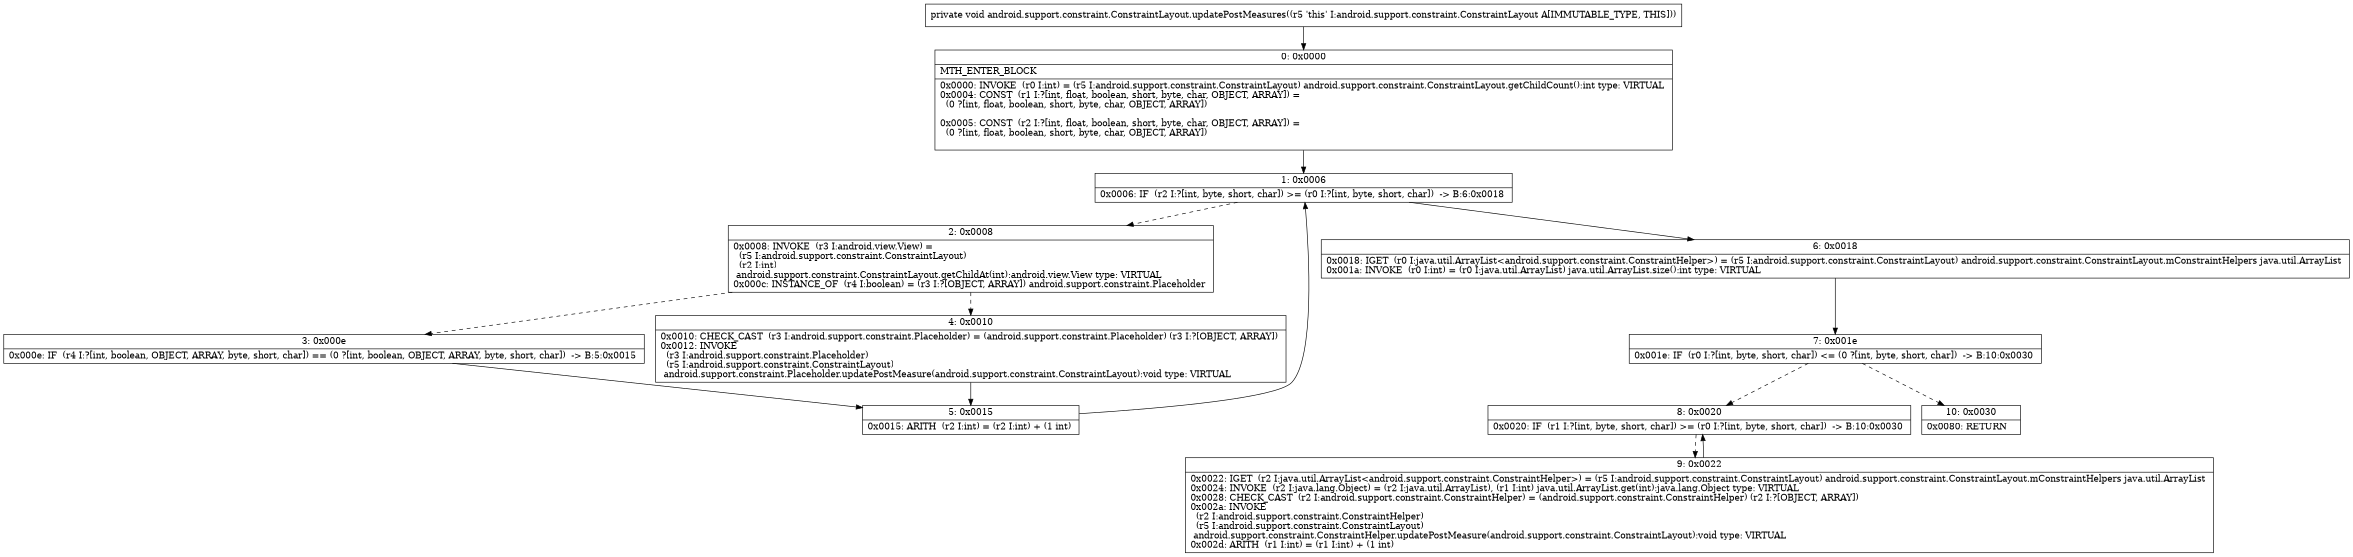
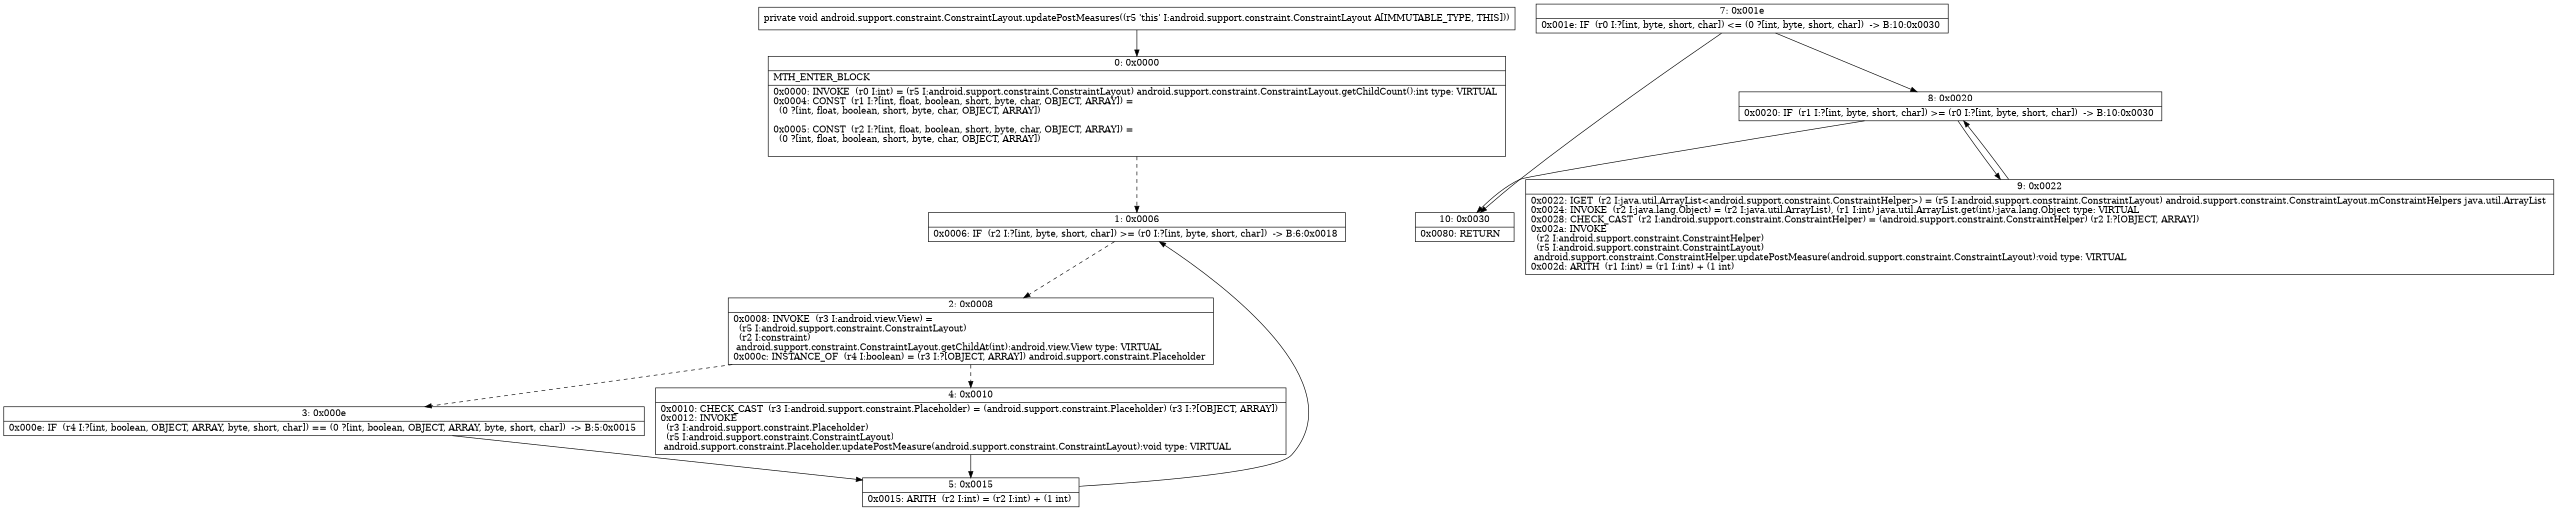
edge "8: 0x0020" -> "10: 0x0030": added
edge "0: 0x0000" -> "1: 0x0006": style solid -> dashed
node "6: 0x0018": removed
node "2: 0x0008": text "(r2 I:int)" -> "(r2 I:constraint)"
edge "7: 0x001e" -> "8: 0x0020": style dashed -> solid
edge "7: 0x001e" -> "10: 0x0030": style dashed -> solid
edge "8: 0x0020" -> "9: 0x0022": style dashed -> solid
